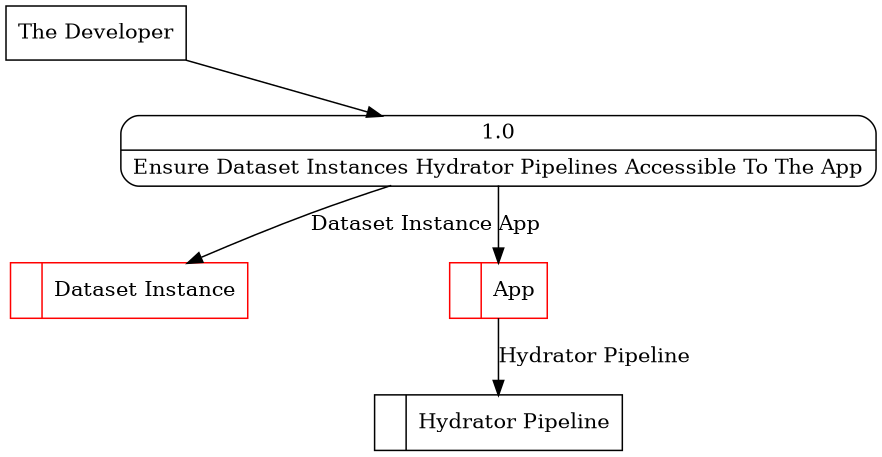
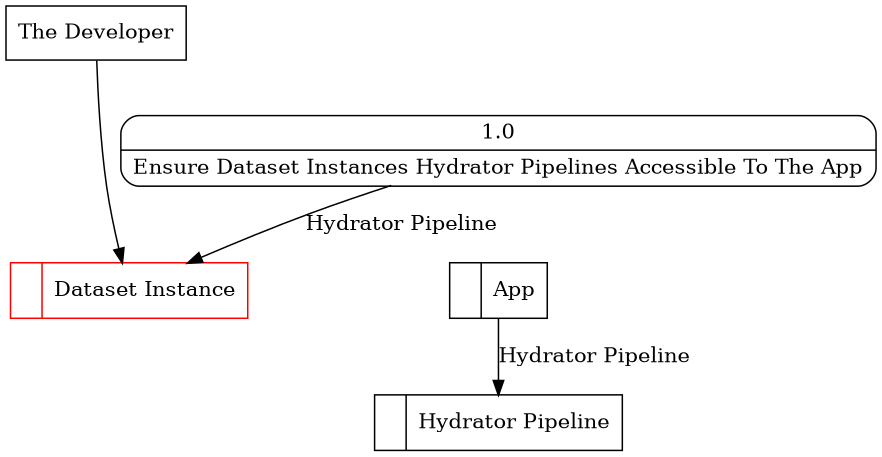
edge "The Developer" -> "1.0": now "The Developer" -> "Dataset Instance"
edge "1.0" -> "App": removed, label "App"
edge "1.0" -> "Dataset Instance": label "Dataset Instance" -> "Hydrator Pipeline"
node "App": color red -> black
